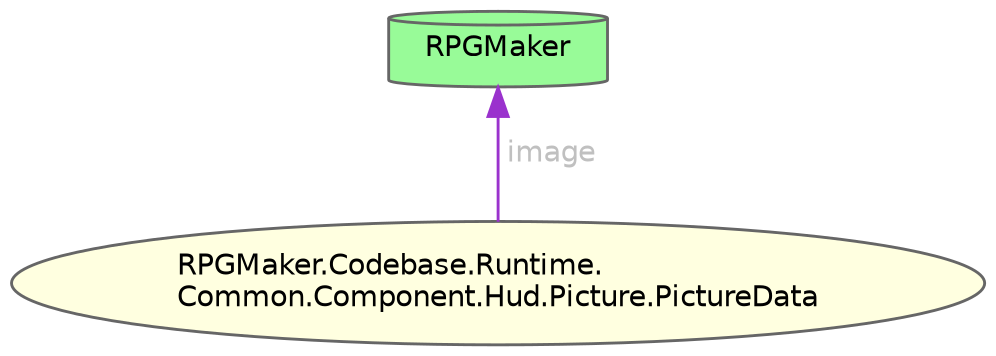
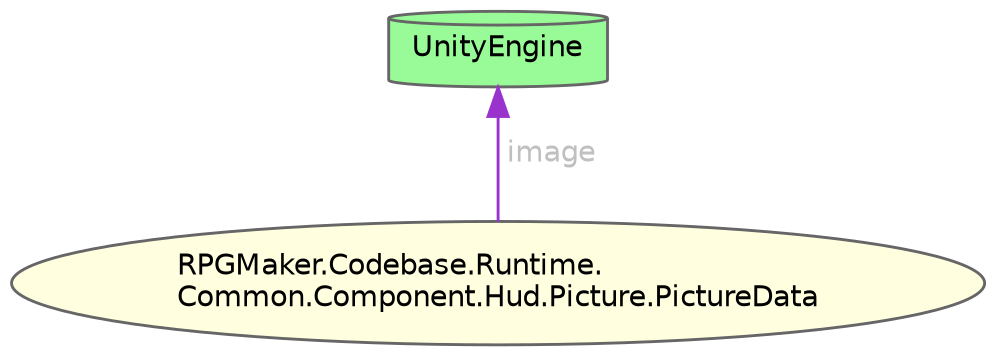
node "RPGMaker": label "RPGMaker" -> "UnityEngine"
